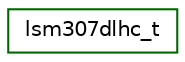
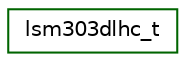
node "lsm307dlhc_t": label "lsm307dlhc_t" -> "lsm303dlhc_t"
